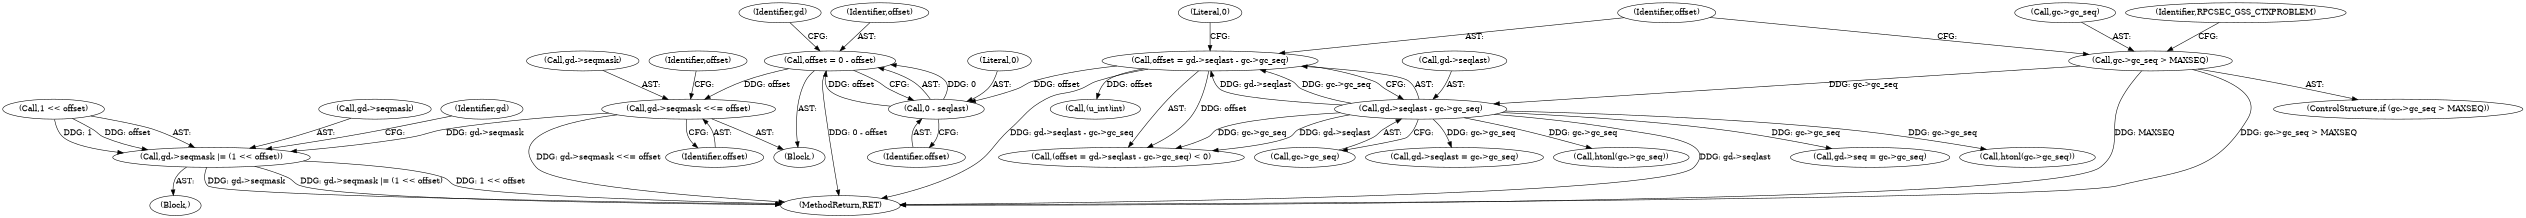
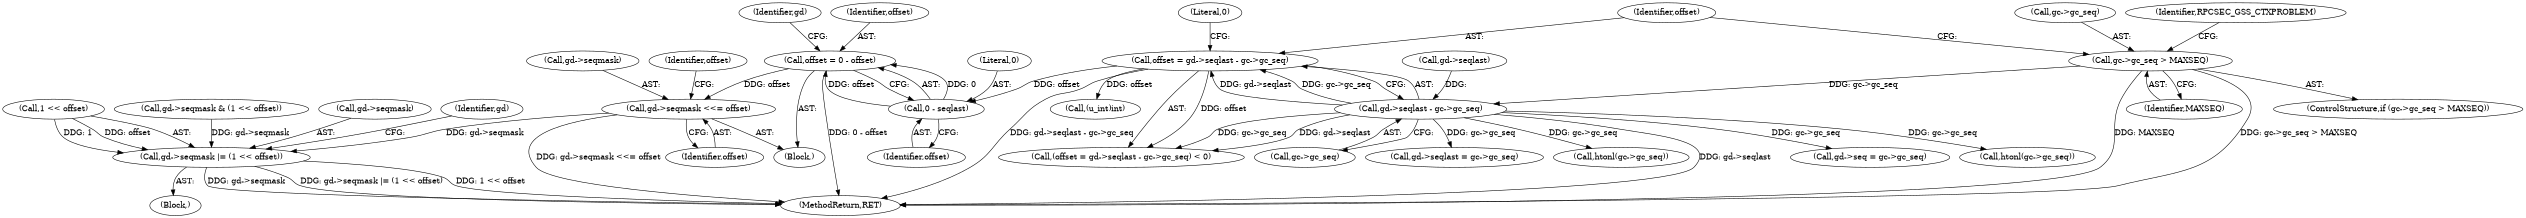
edge "(Call,gd->seqlast)" -> "(Call,gd->seqlast - gc->gc_seq)": label "AST: " -> "DDG: "
node "(Call,gd->seqmask & (1 << offset))": added
node "(Identifier,MAXSEQ)": added
